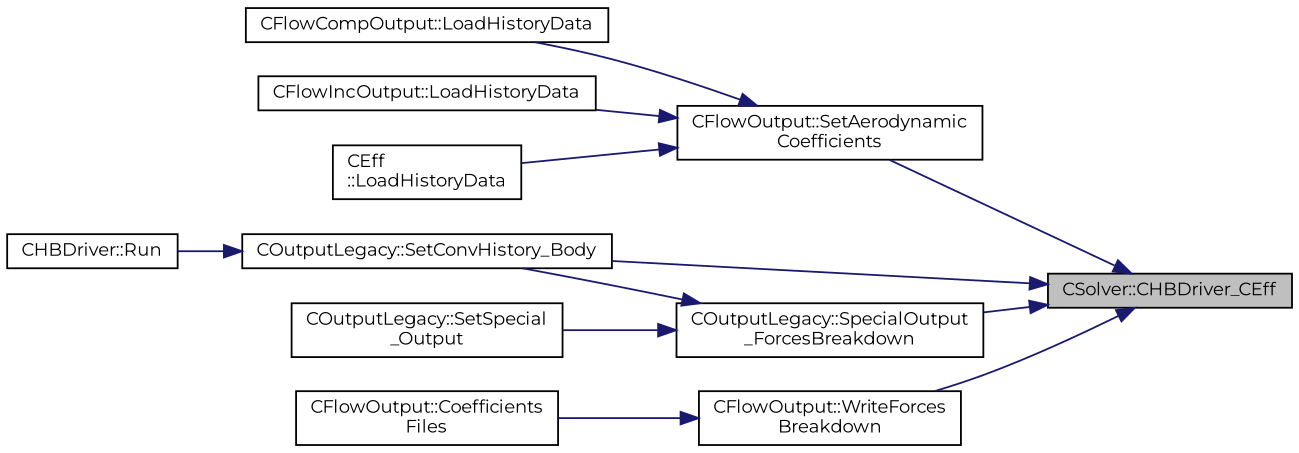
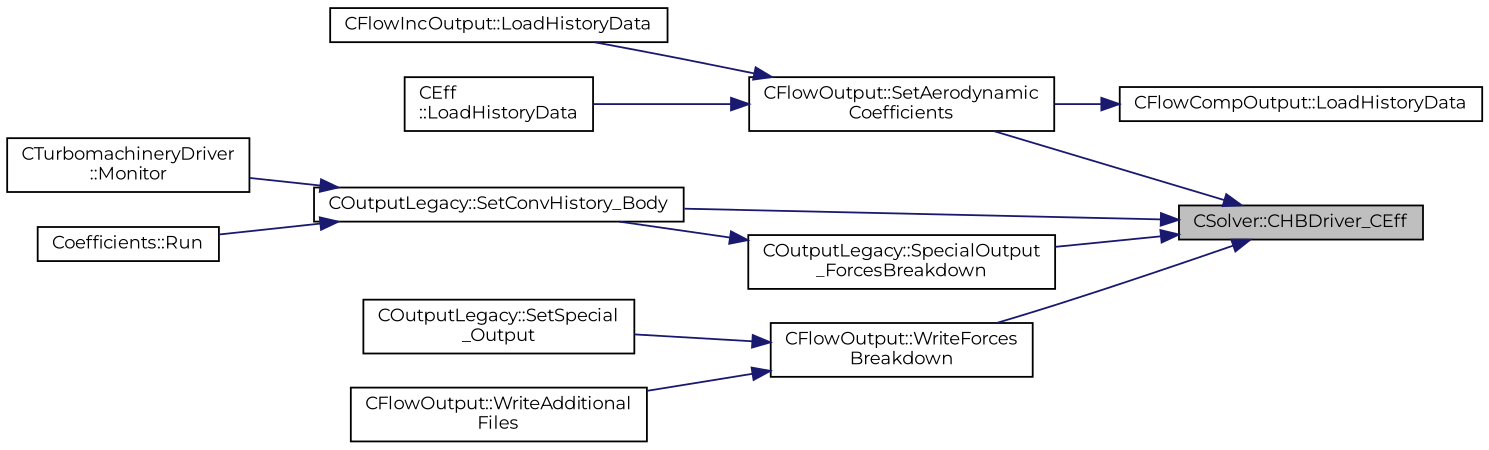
edge "CFlowCompOutput::LoadHistoryData" -> "CFlowOutput::SetAerodynamic Coefficients": reversed
node "CTurbomachineryDriver ::Monitor": added
node "CHBDriver::Run": label "CHBDriver::Run" -> "Coefficients::Run"
edge "COutputLegacy::SetSpecial _Output" -> "COutputLegacy::SpecialOutput _ForcesBreakdown": now "COutputLegacy::SetSpecial _Output" -> "CFlowOutput::WriteForces Breakdown"
node "CFlowOutput::Coefficients Files": label "CFlowOutput::Coefficients Files" -> "CFlowOutput::WriteAdditional Files"
